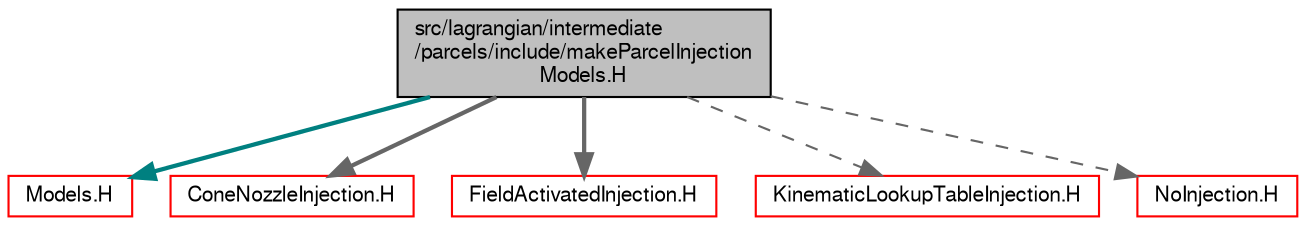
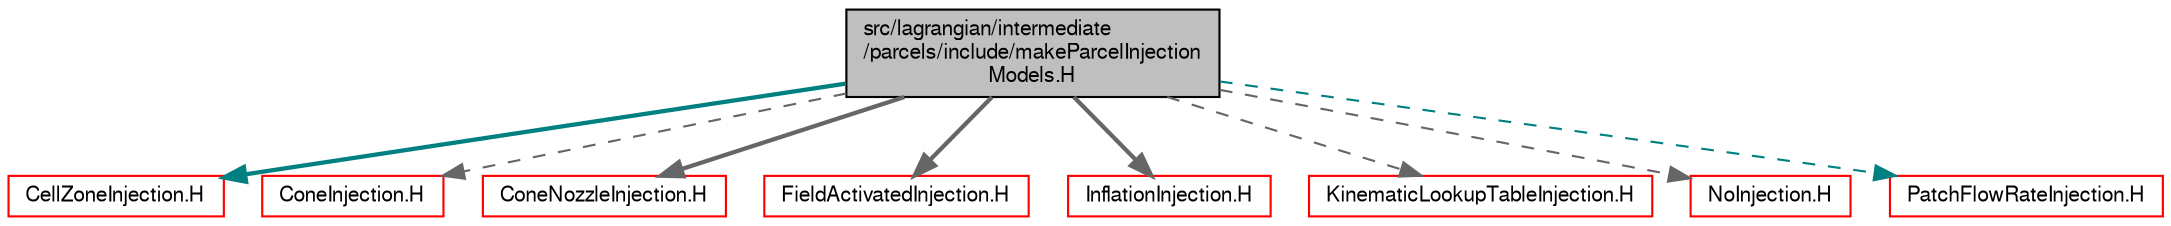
node "Models.H": label "Models.H" -> "CellZoneInjection.H"
node "ConeInjection.H": added
node "InflationInjection.H": added
node "PatchFlowRateInjection.H": added
